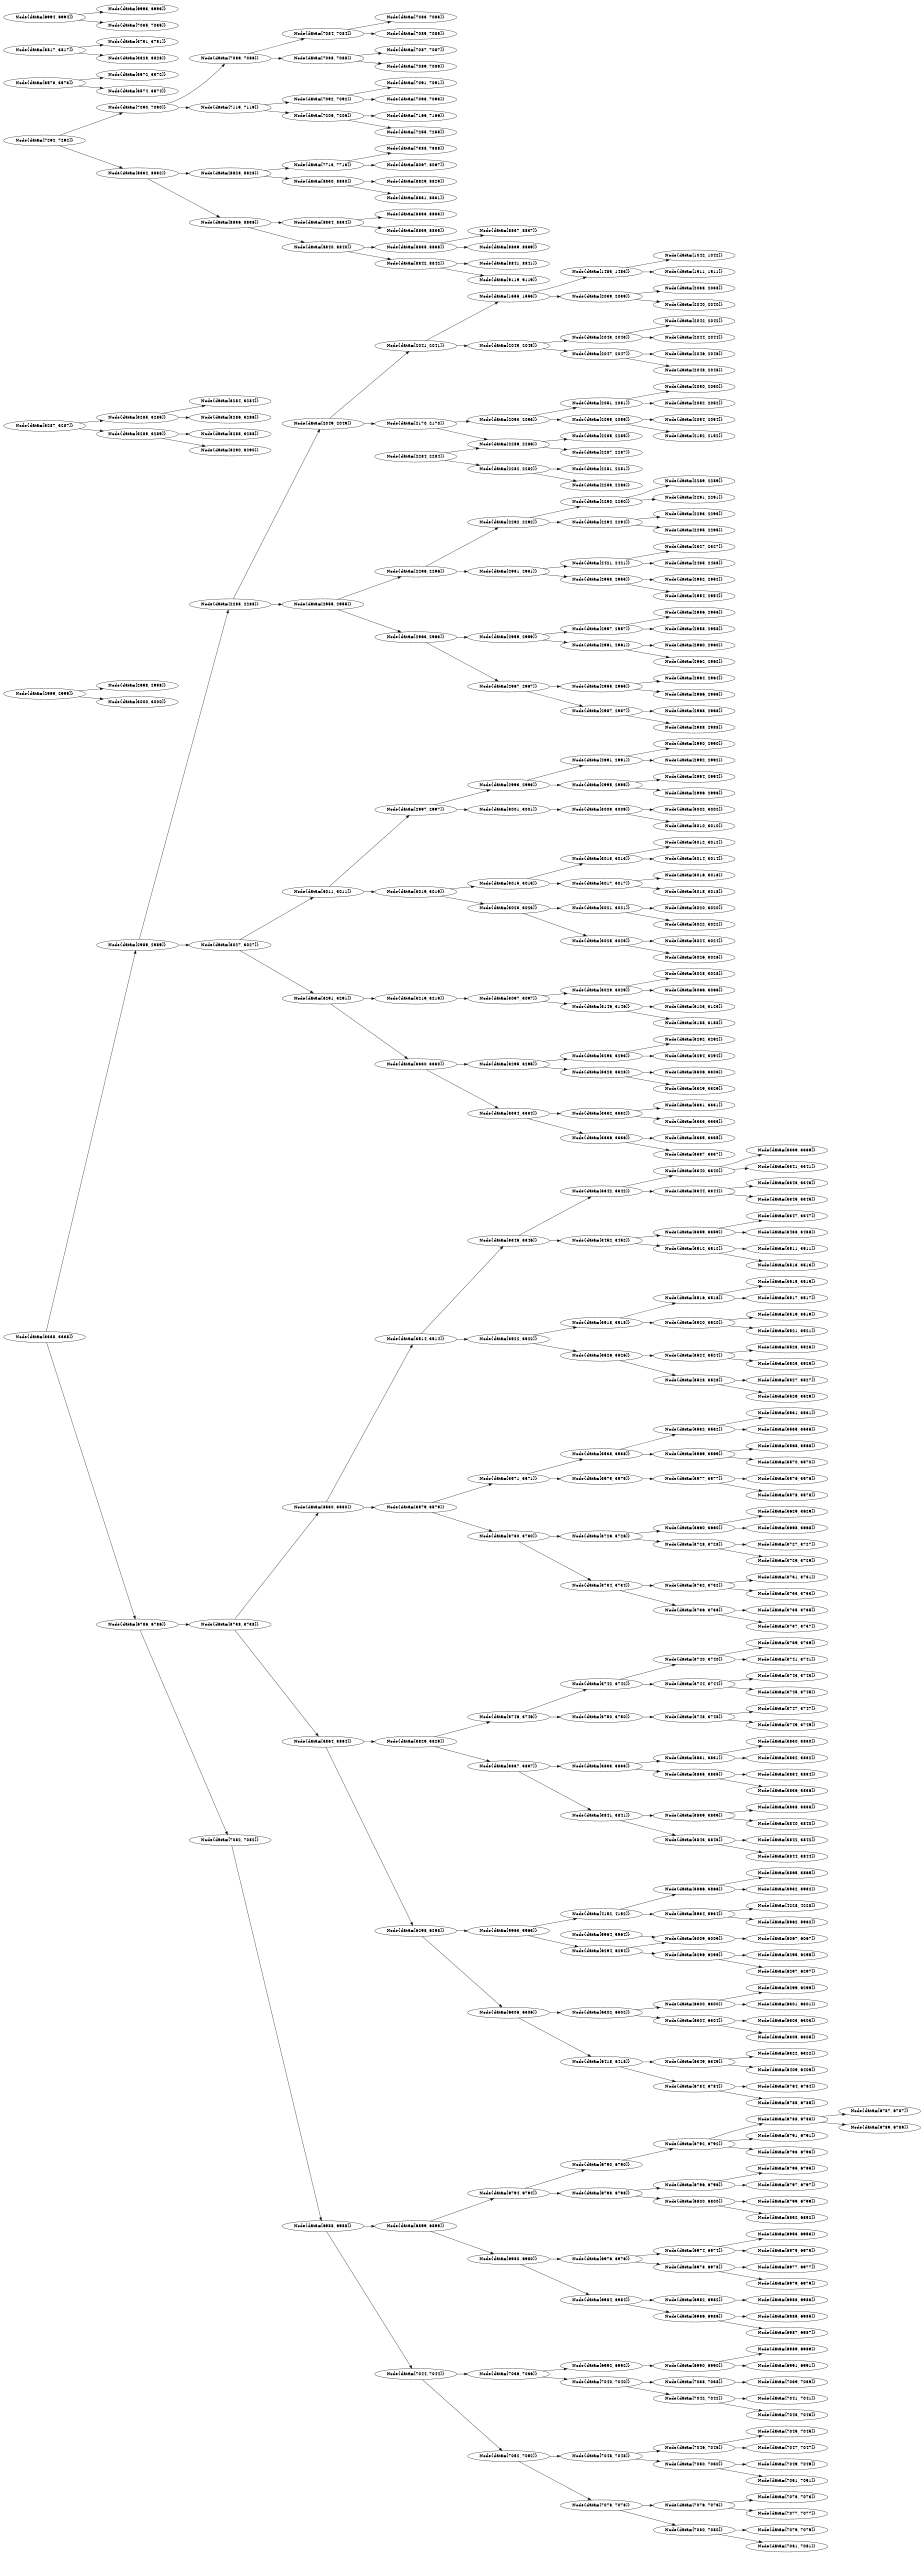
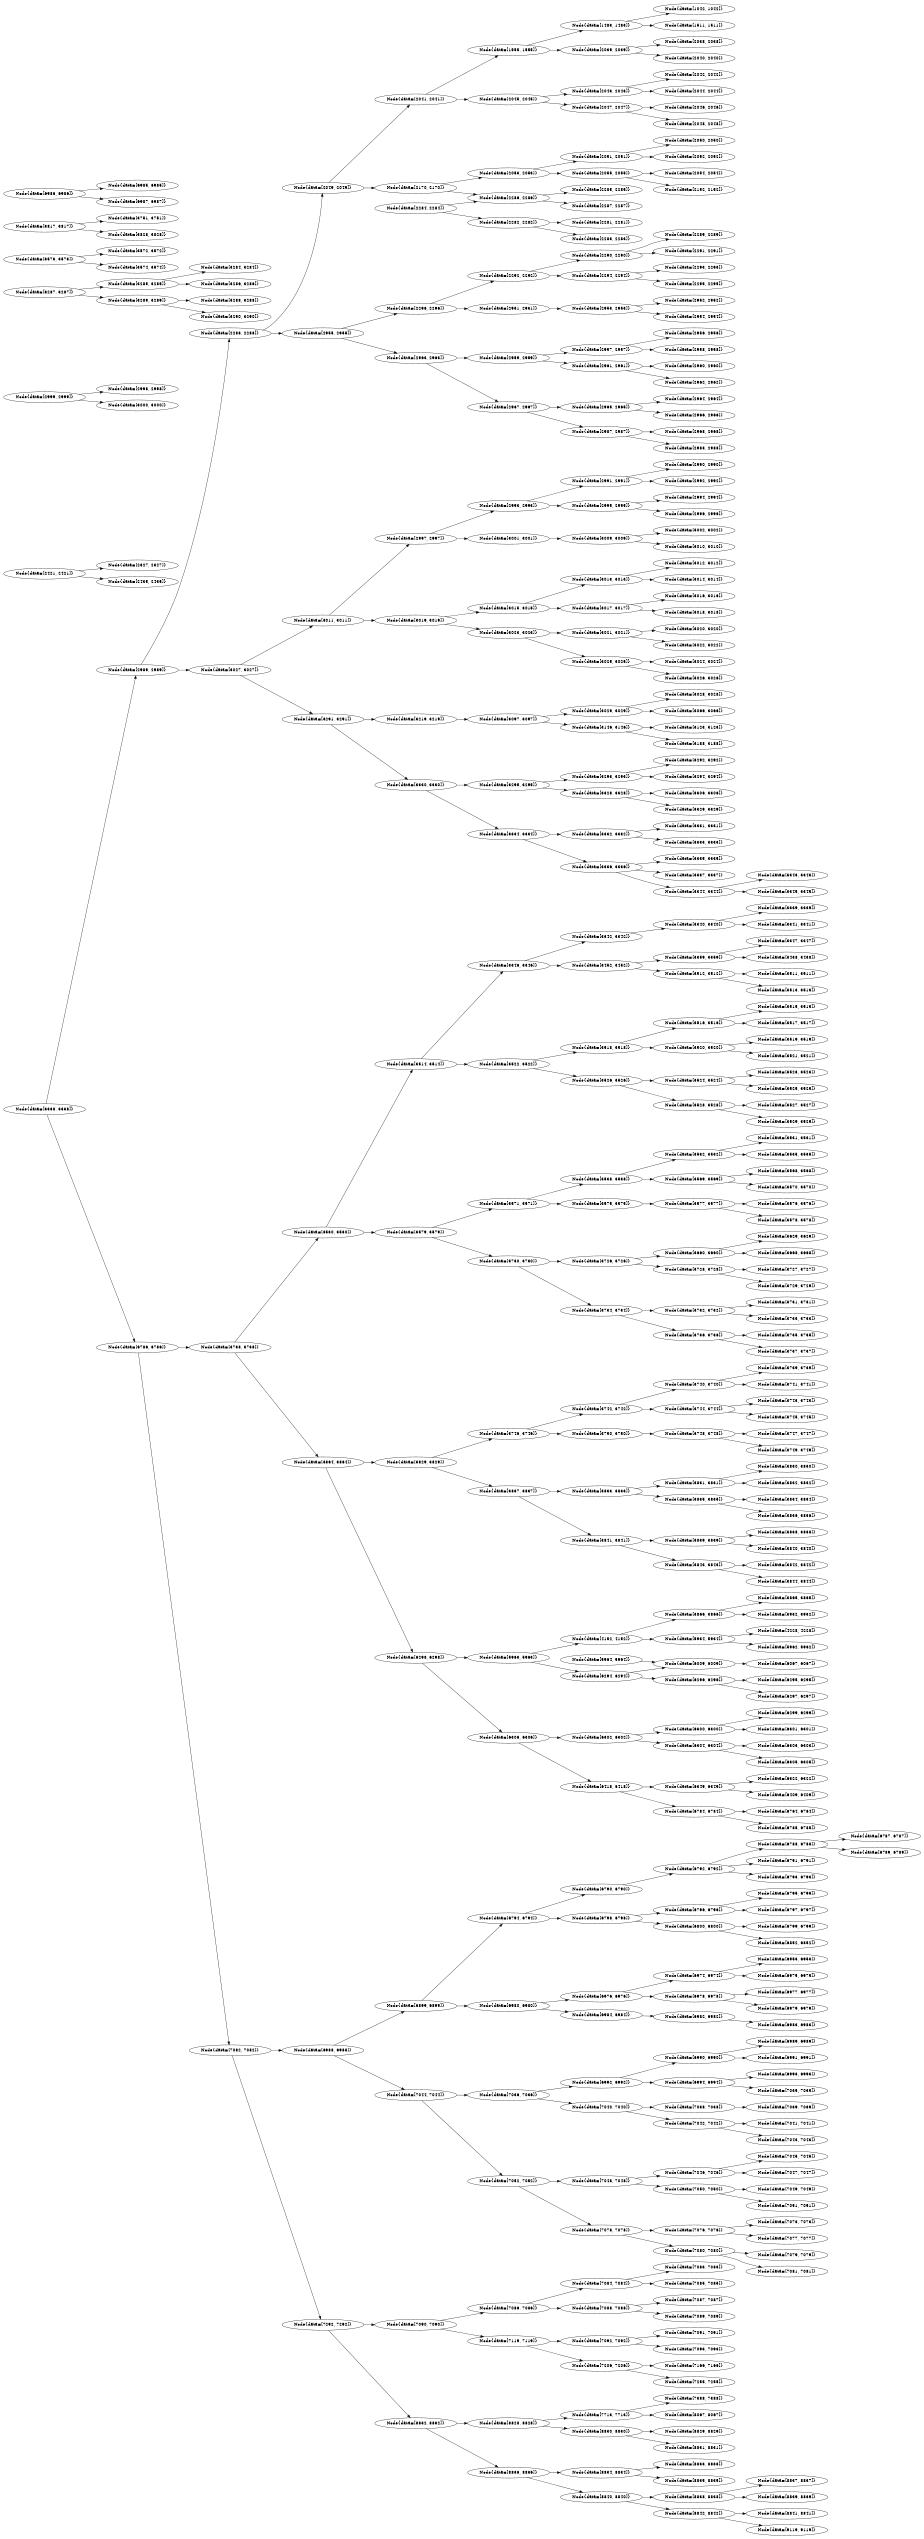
edge "Node{data=[2931, 2931]}" -> "Node{data=[2421, 2421]}": removed
edge "Node{data=[3342, 3342]}" -> "Node{data=[3344, 3344]}": now "Node{data=[3336, 3336]}" -> "Node{data=[3344, 3344]}"
edge "Node{data=[6992, 6992]}" -> "Node{data=[6994, 6994]}": added
edge "Node{data=[7082, 7082]}" -> "Node{data=[7292, 7292]}": added
edge "Node{data=[6984, 6984]}" -> "Node{data=[6986, 6986]}": removed
